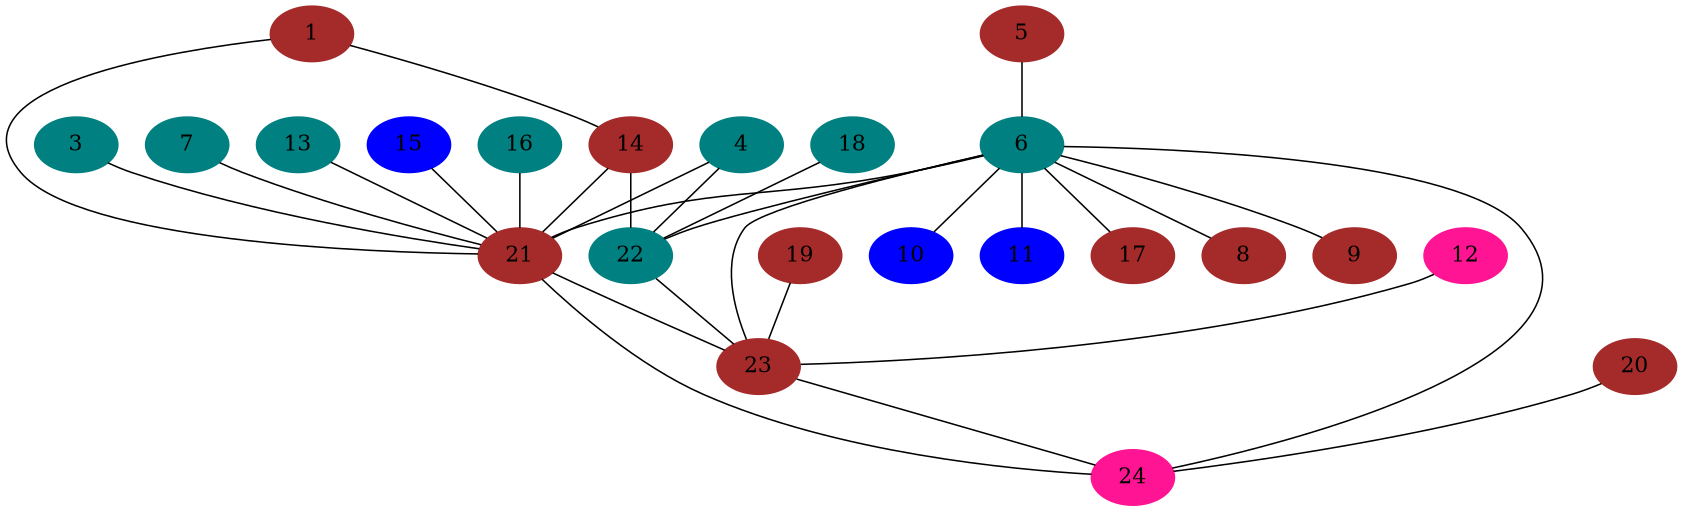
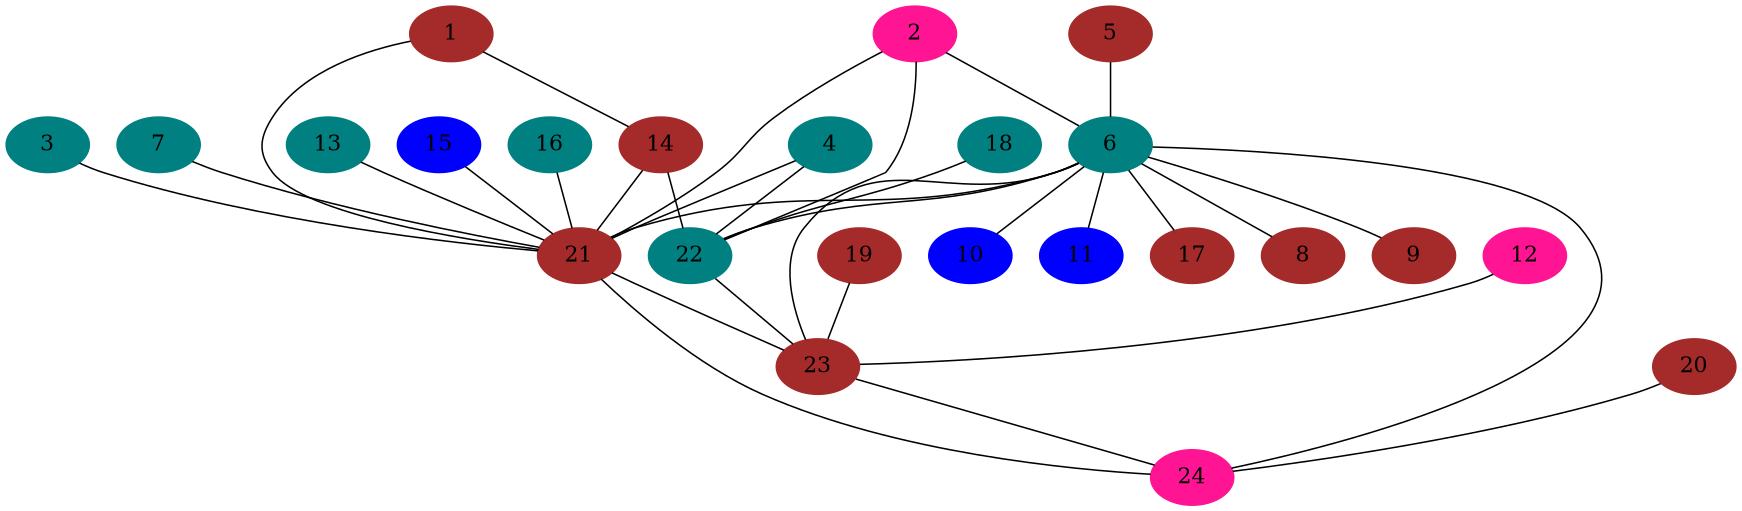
node "2": added
